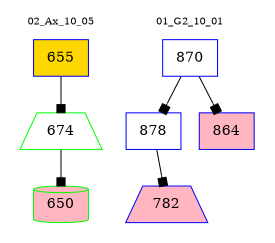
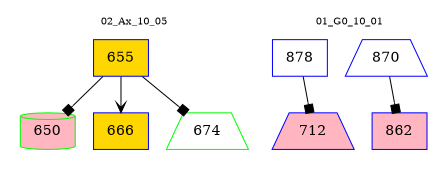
cluster "01_G2_10_01": label "01_G2_10_01" -> "01_G0_10_01"
node "870": shape box -> trapezium
edge "870" -> "878": removed
node "666": added
node "864": label "864" -> "862"
edge "674" -> "650": now "655" -> "650"
node "782": label "782" -> "712"
